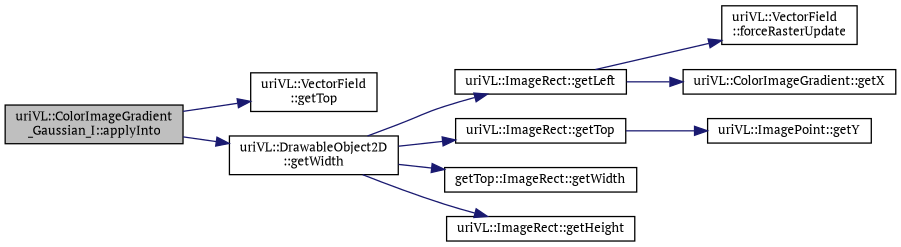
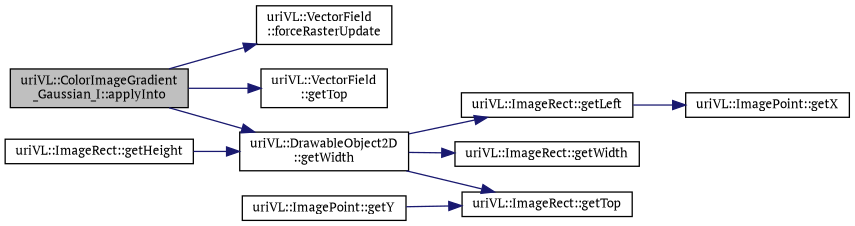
edge "uriVL::ImageRect::getLeft" -> "uriVL::VectorField ::forceRasterUpdate": now "uriVL::ColorImageGradient _Gaussian_I::applyInto" -> "uriVL::VectorField ::forceRasterUpdate"
node "uriVL::ColorImageGradient::getX": label "uriVL::ColorImageGradient::getX" -> "uriVL::ImagePoint::getX"
edge "uriVL::ImageRect::getTop" -> "uriVL::ImagePoint::getY": reversed
node "getTop::ImageRect::getWidth": label "getTop::ImageRect::getWidth" -> "uriVL::ImageRect::getWidth"
edge "uriVL::DrawableObject2D ::getWidth" -> "uriVL::ImageRect::getHeight": reversed
